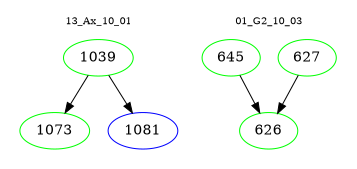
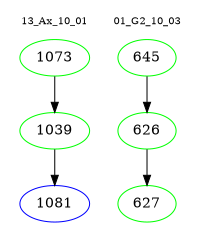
edge "1039" -> "1073": reversed
edge "627" -> "626": reversed
